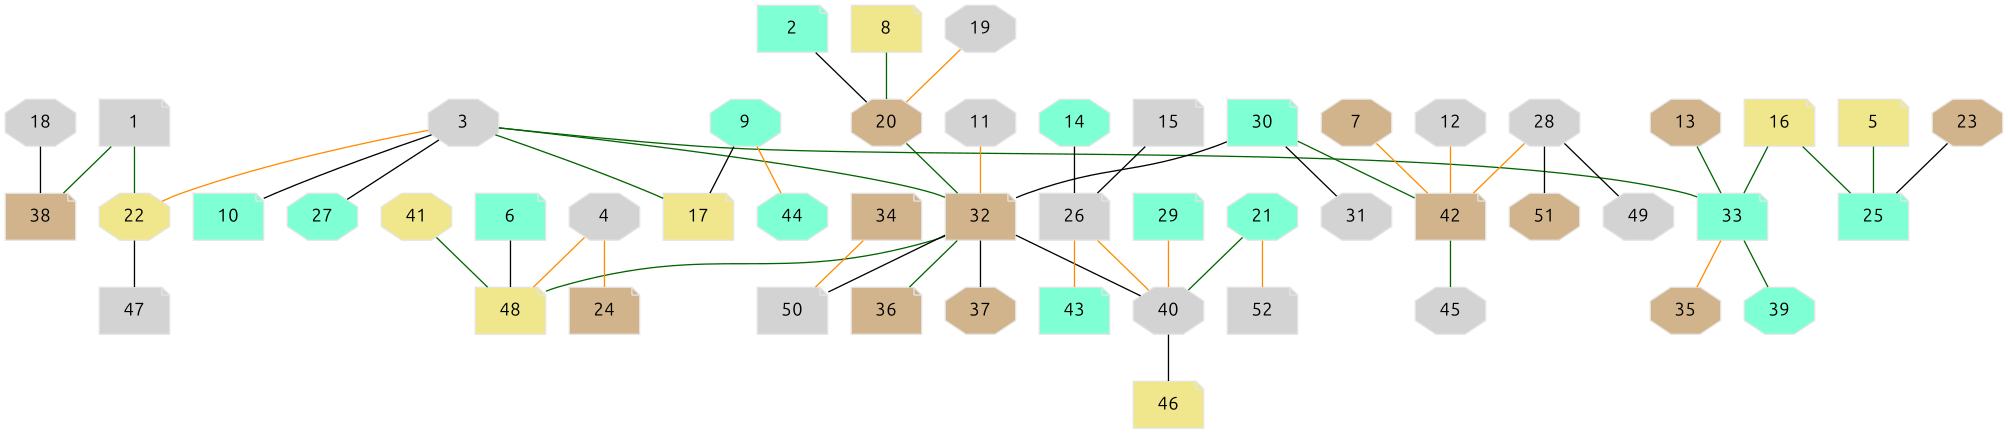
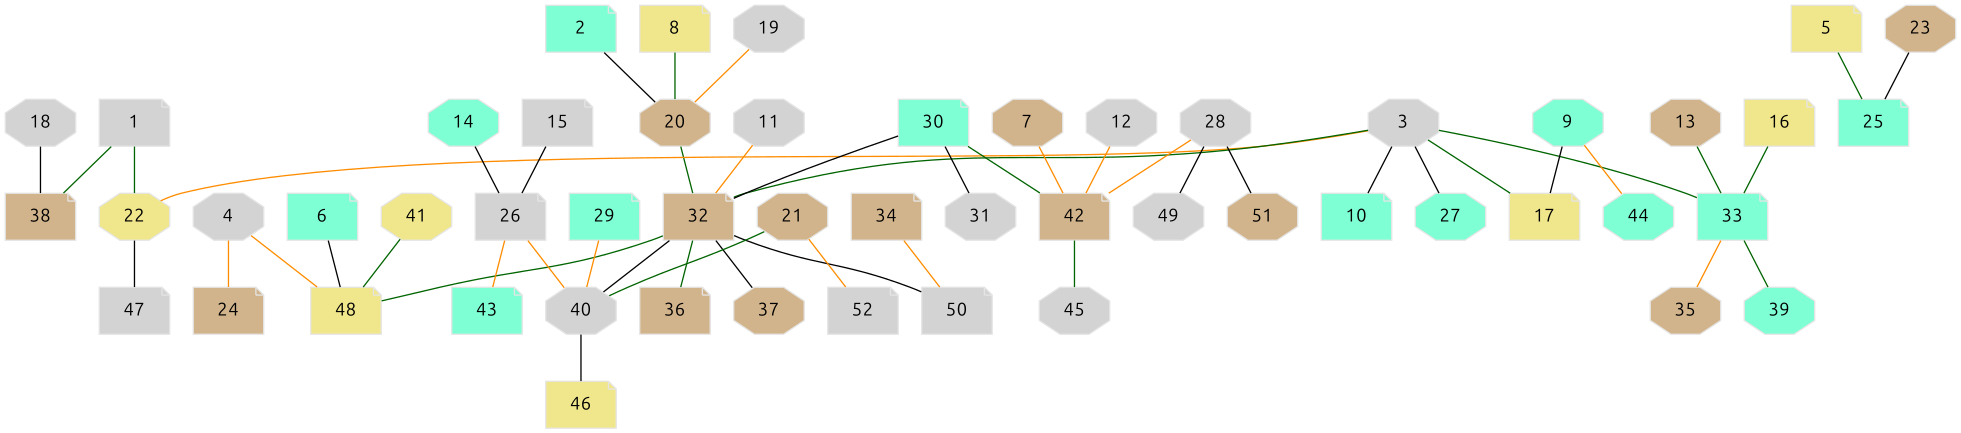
edge "16" -- "25": removed
node "21": fillcolor aquamarine -> tan
